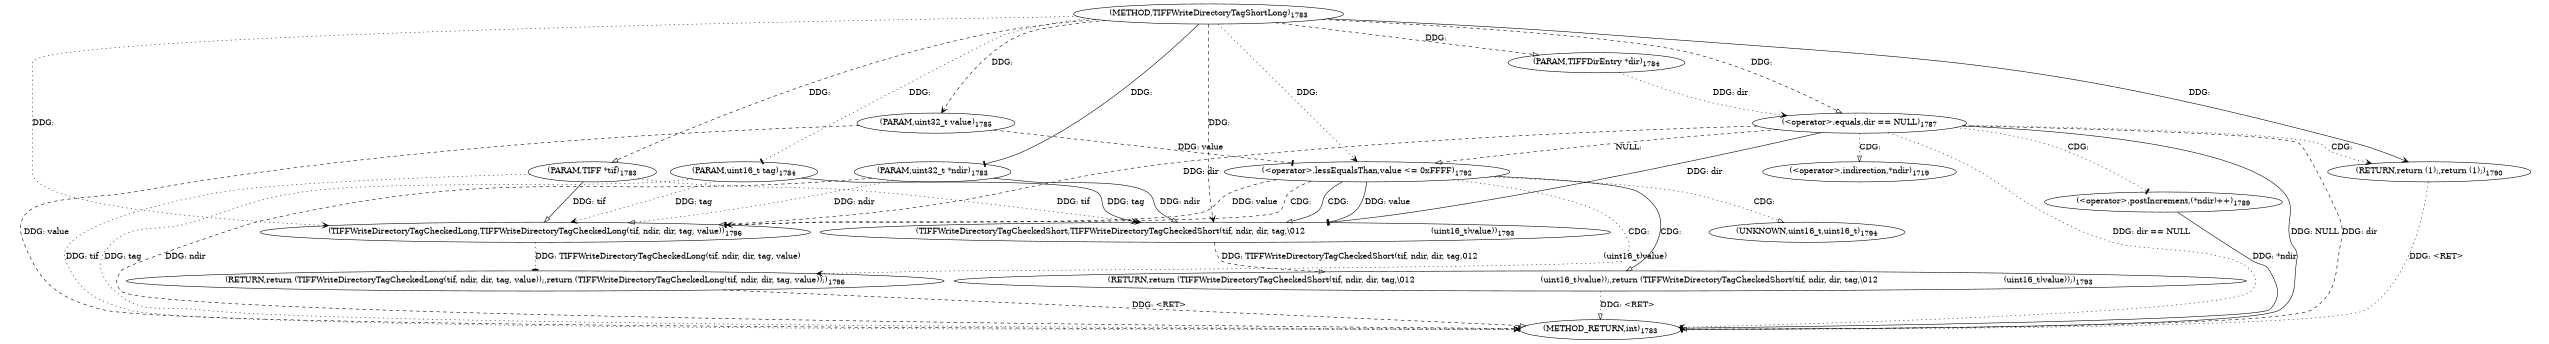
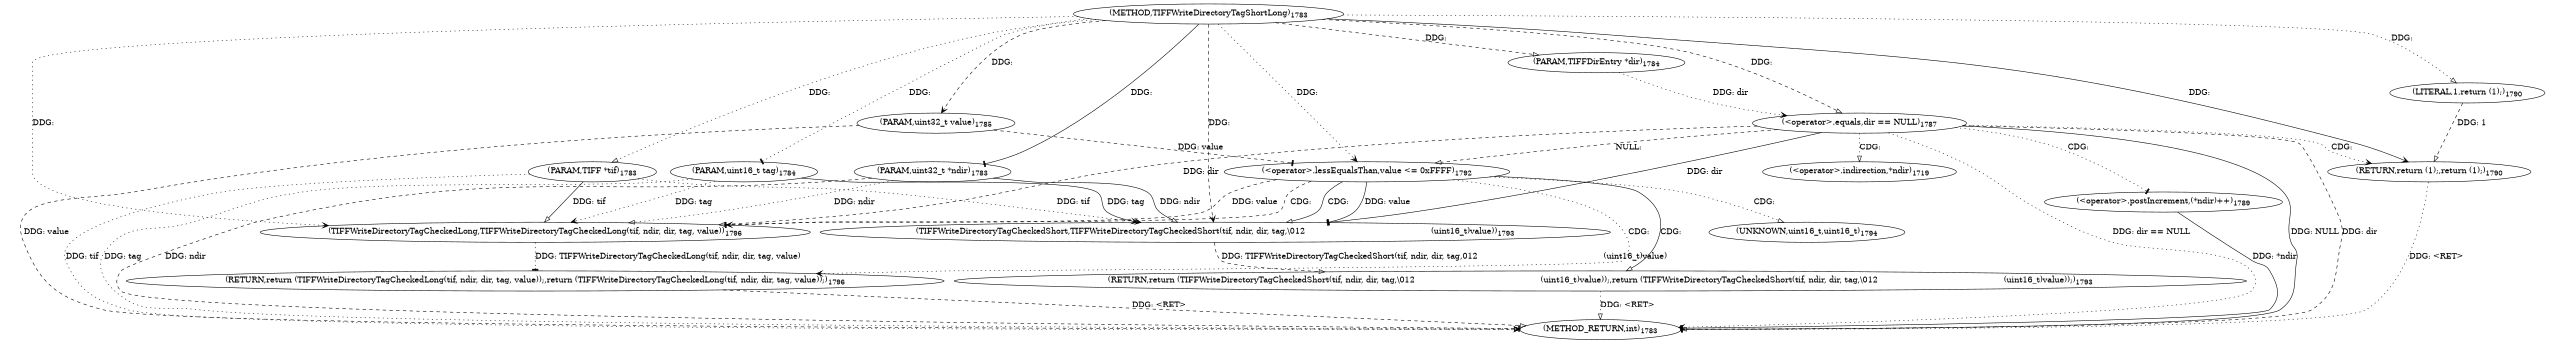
edge "(METHOD,TIFFWriteDirectoryTagShortLong)" -> "(PARAM,TIFF *tif)": style dashed -> dotted
node "(LITERAL,1,return (1);)": added
